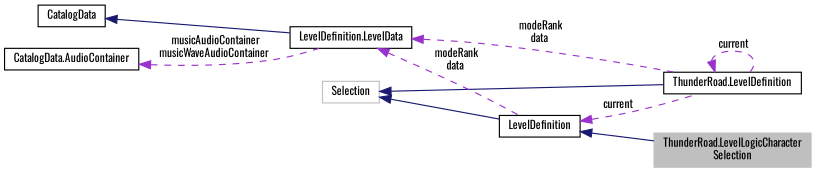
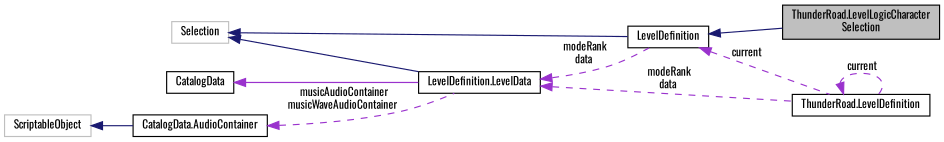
edge "LevelDefinition.LevelData" -> "CatalogData": color midnightblue -> darkorchid3
edge "ThunderRoad.LevelDefinition" -> "Selection": now "LevelDefinition.LevelData" -> "Selection"
node "ScriptableObject": added
node "ThunderRoad.LevelLogicCharacter Selection": color grey75 -> black
